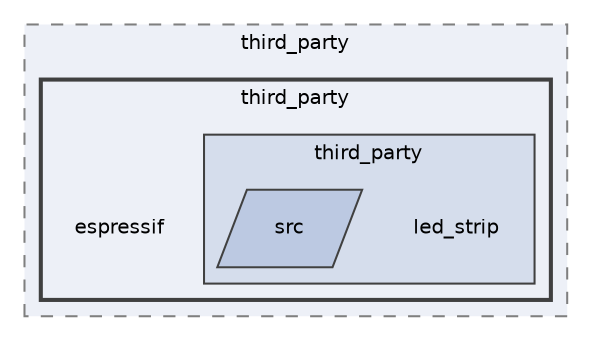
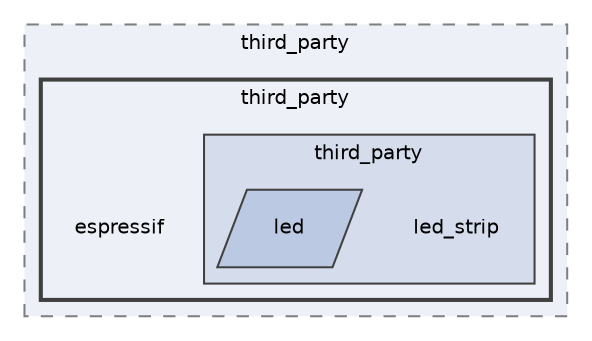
node "src": label "src" -> "led"
